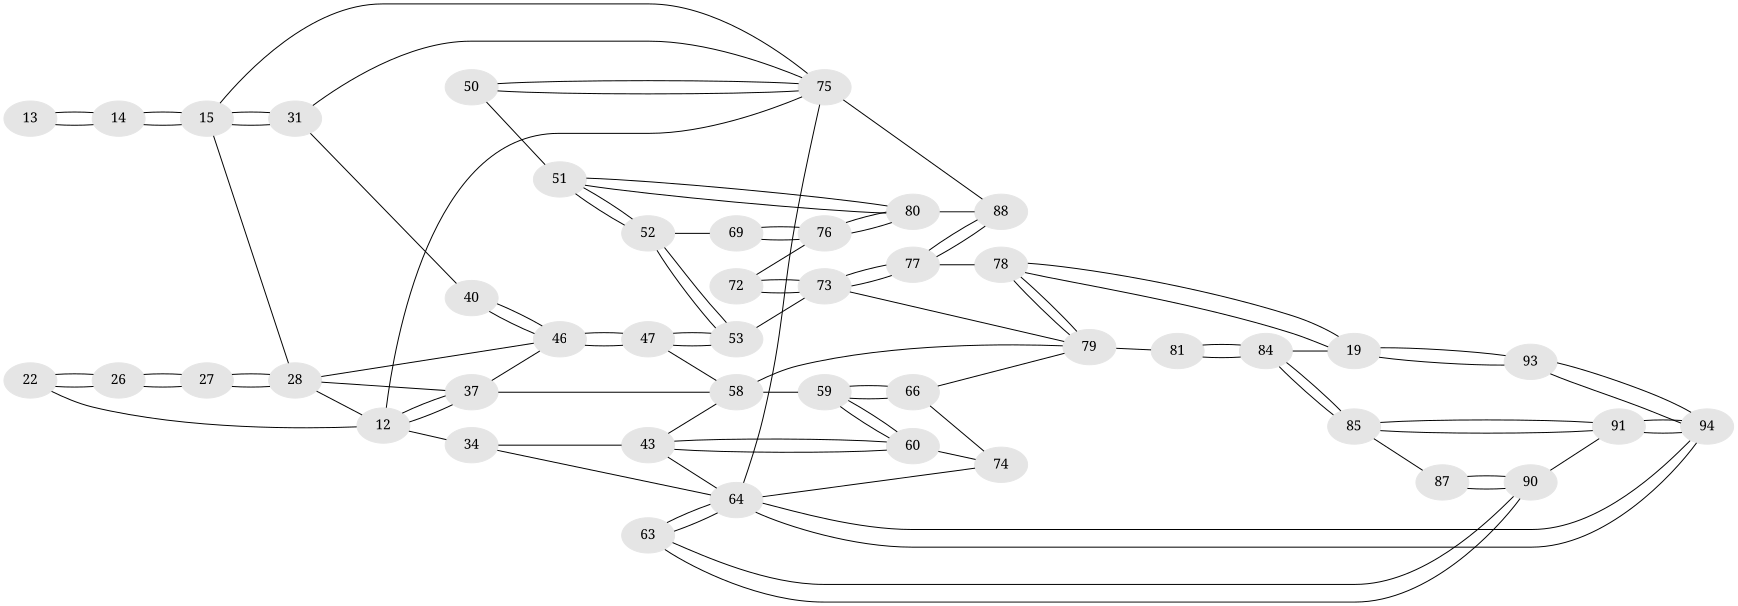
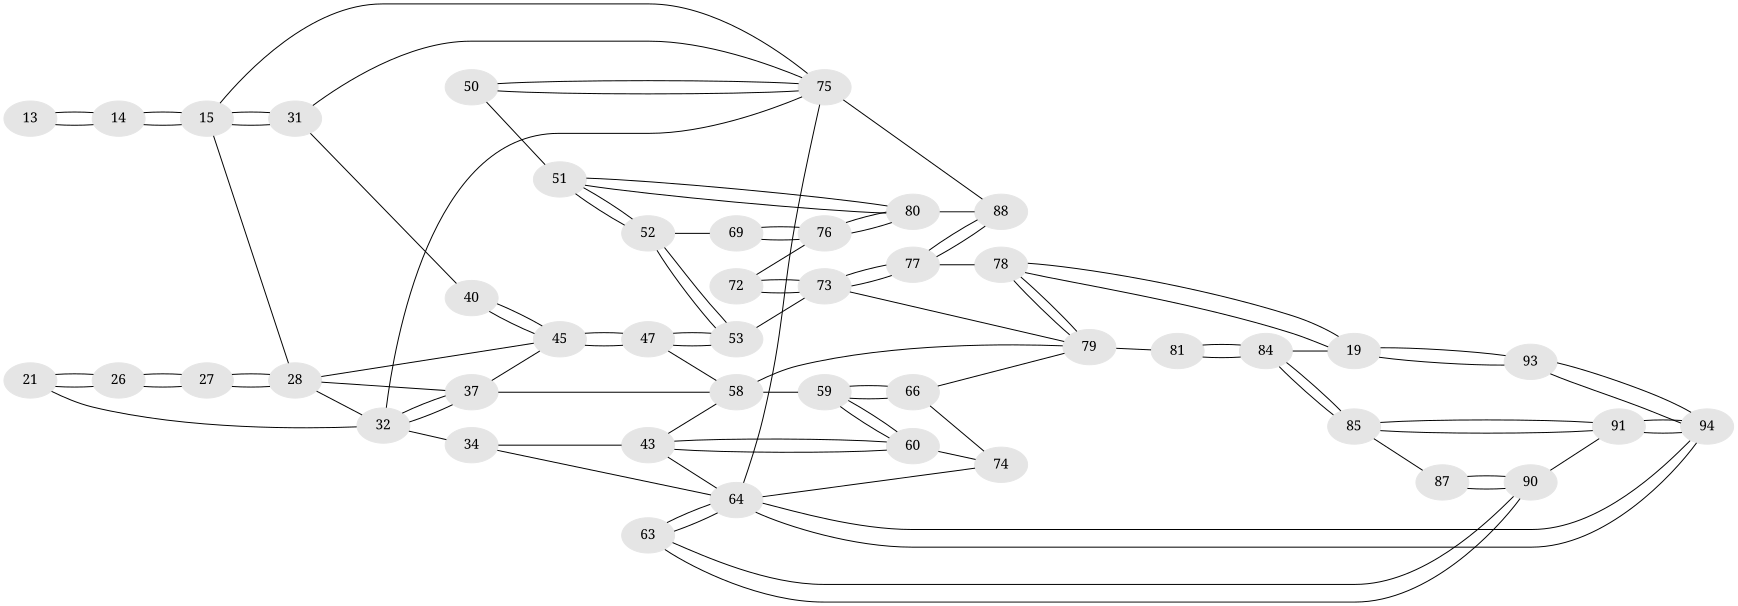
node "46": label "46" -> "45"
node "22": label "22" -> "21"
node "12": label "12" -> "32"
